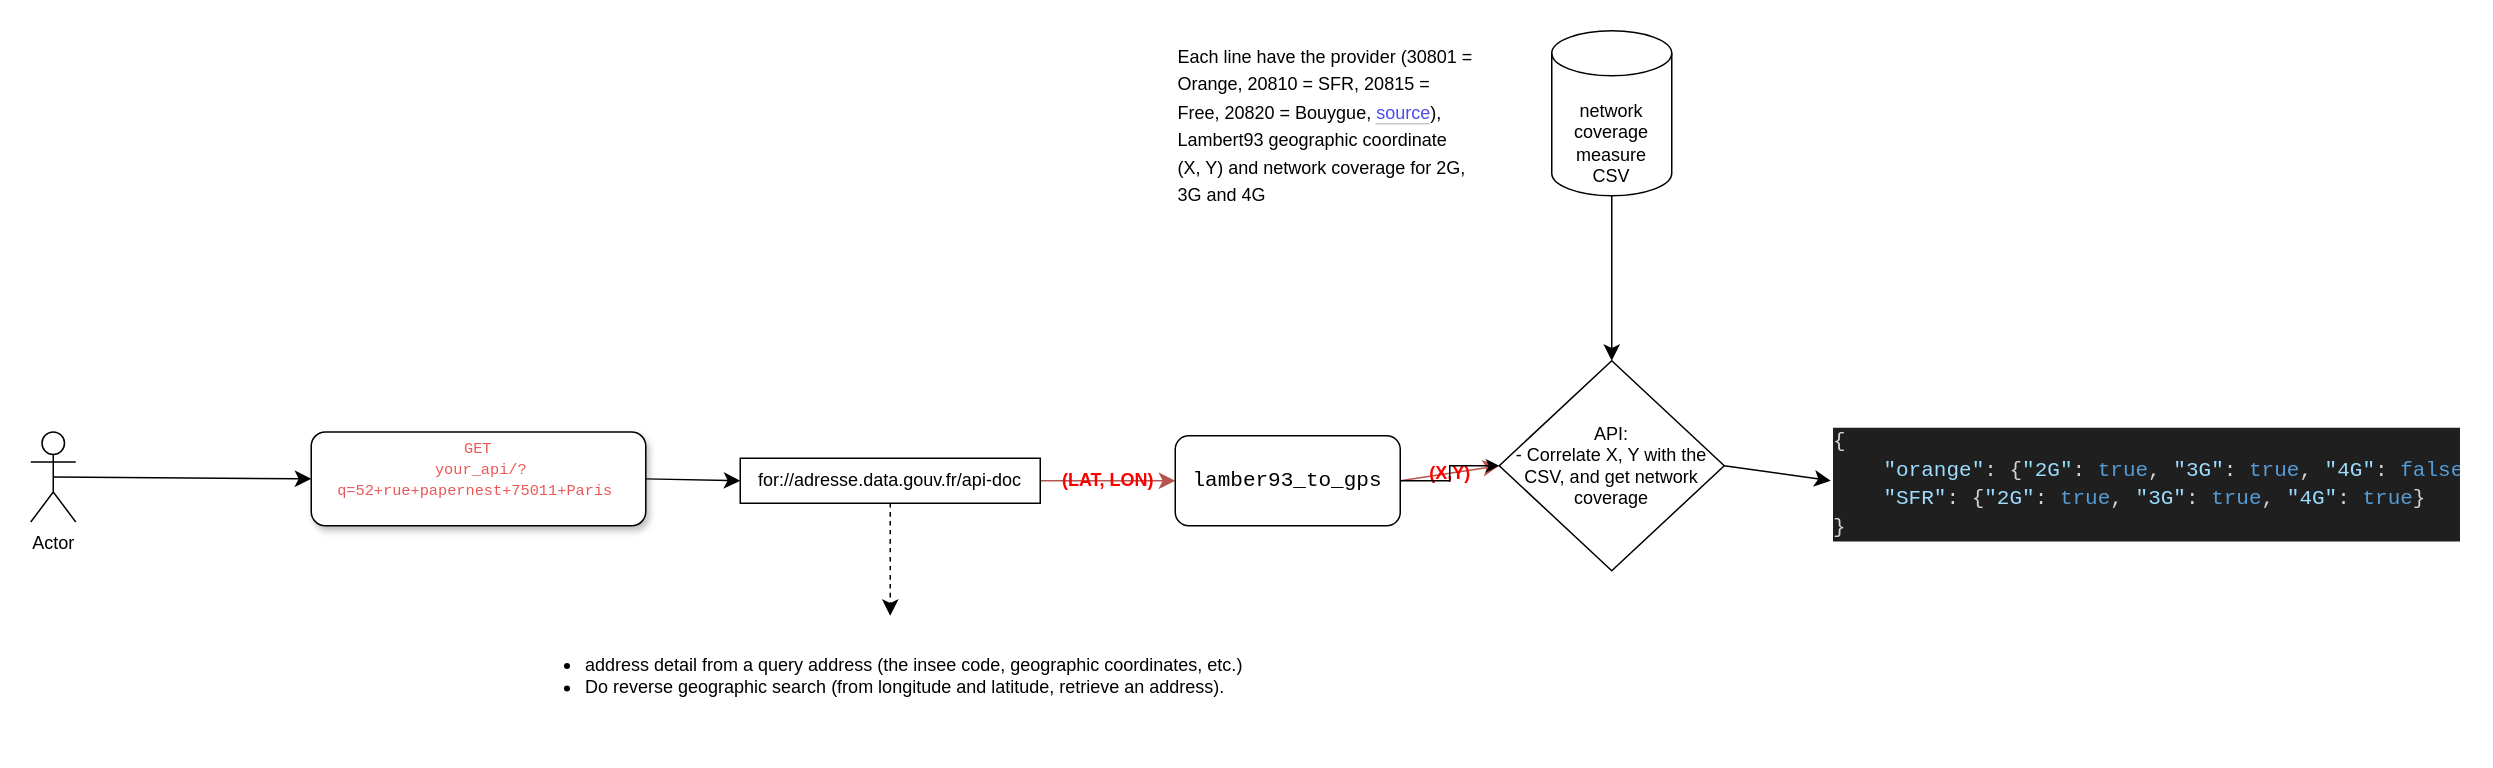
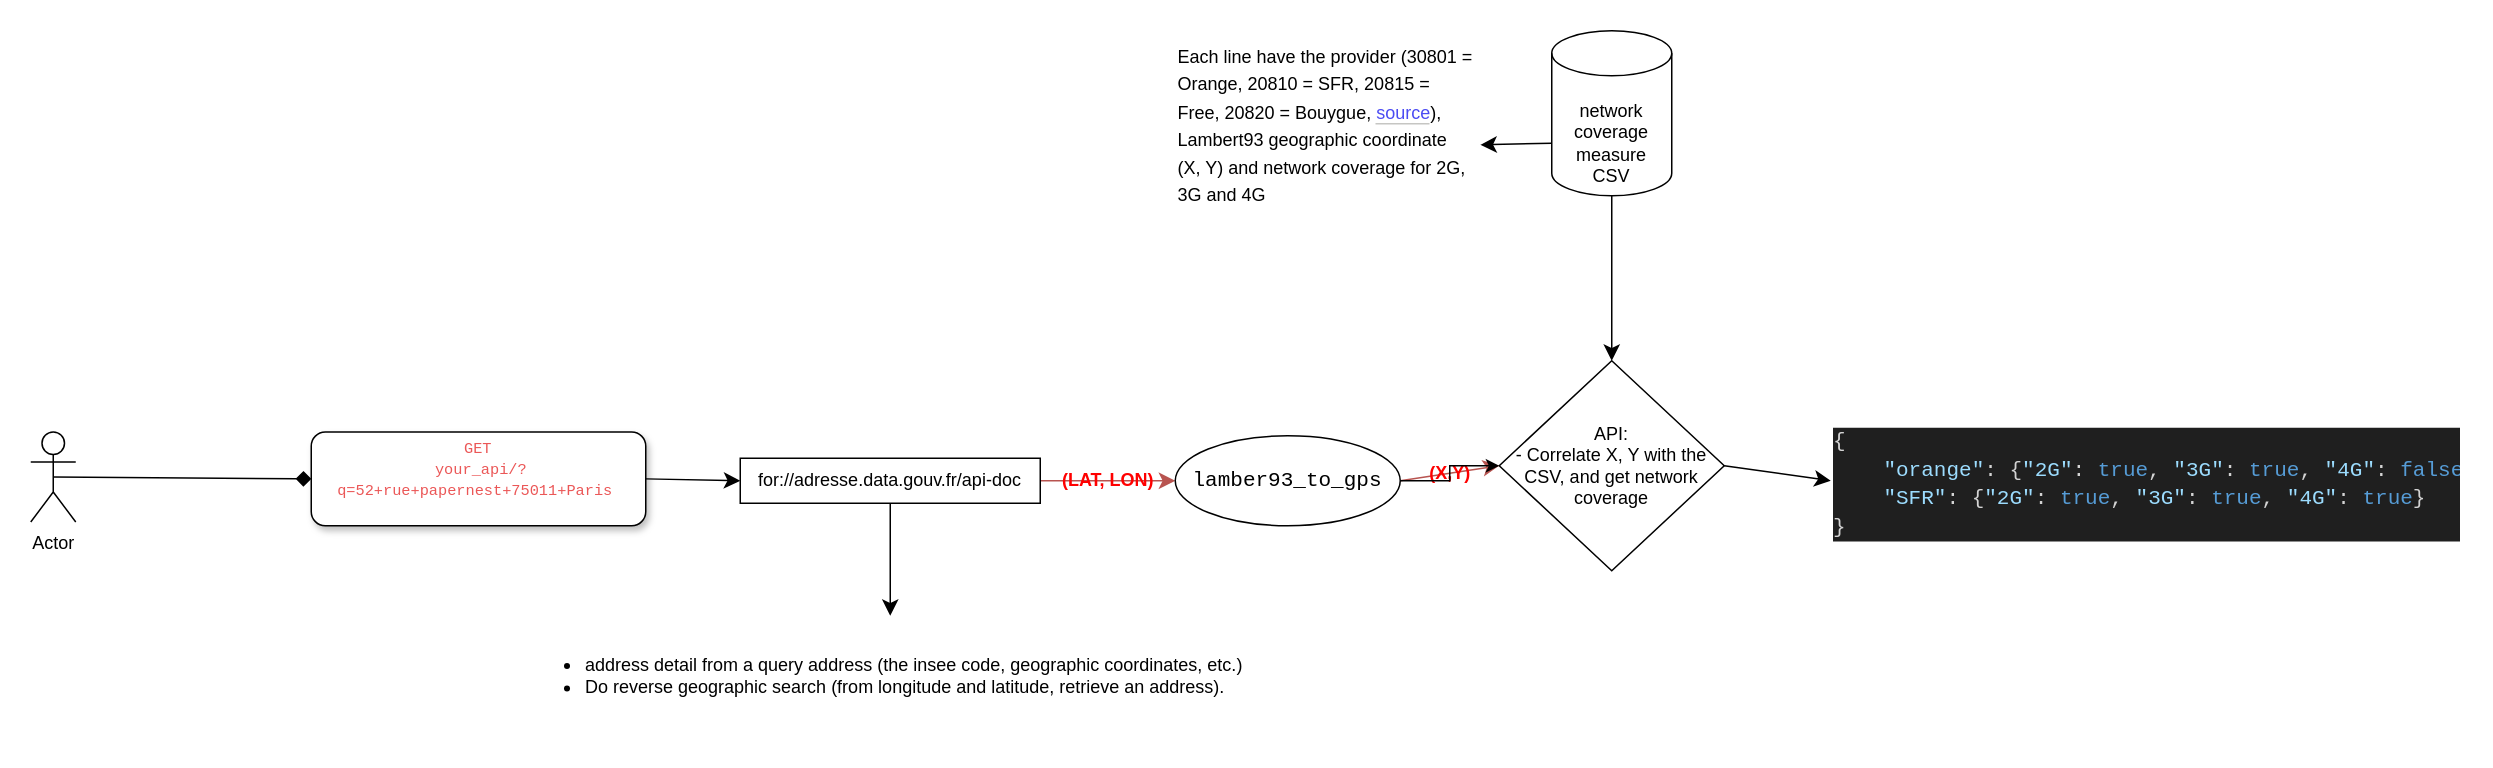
edge "network coverage measure CSV" -> "Each line have the provider (30801 = Orange, 20810 = SFR, 20815 = Free, 20820 = Bouygue, source), Lambert93 geographic coordinate (X, Y) and network coverage for 2G, 3G and 4G": added
edge "Actor" -> "GET your_api/?q=52+rue+papernest+75011+Paris": arrowhead classic -> diamond
node "lamber93_to_gps": shape rounded rectangle -> ellipse
edge "for://adresse.data.gouv.fr/api-doc" -> "address detail from a query address (the insee code, geographic coordinates, etc.) Do reverse geographic search (from longitude and latitude, retrieve an address).": style dashed -> solid
